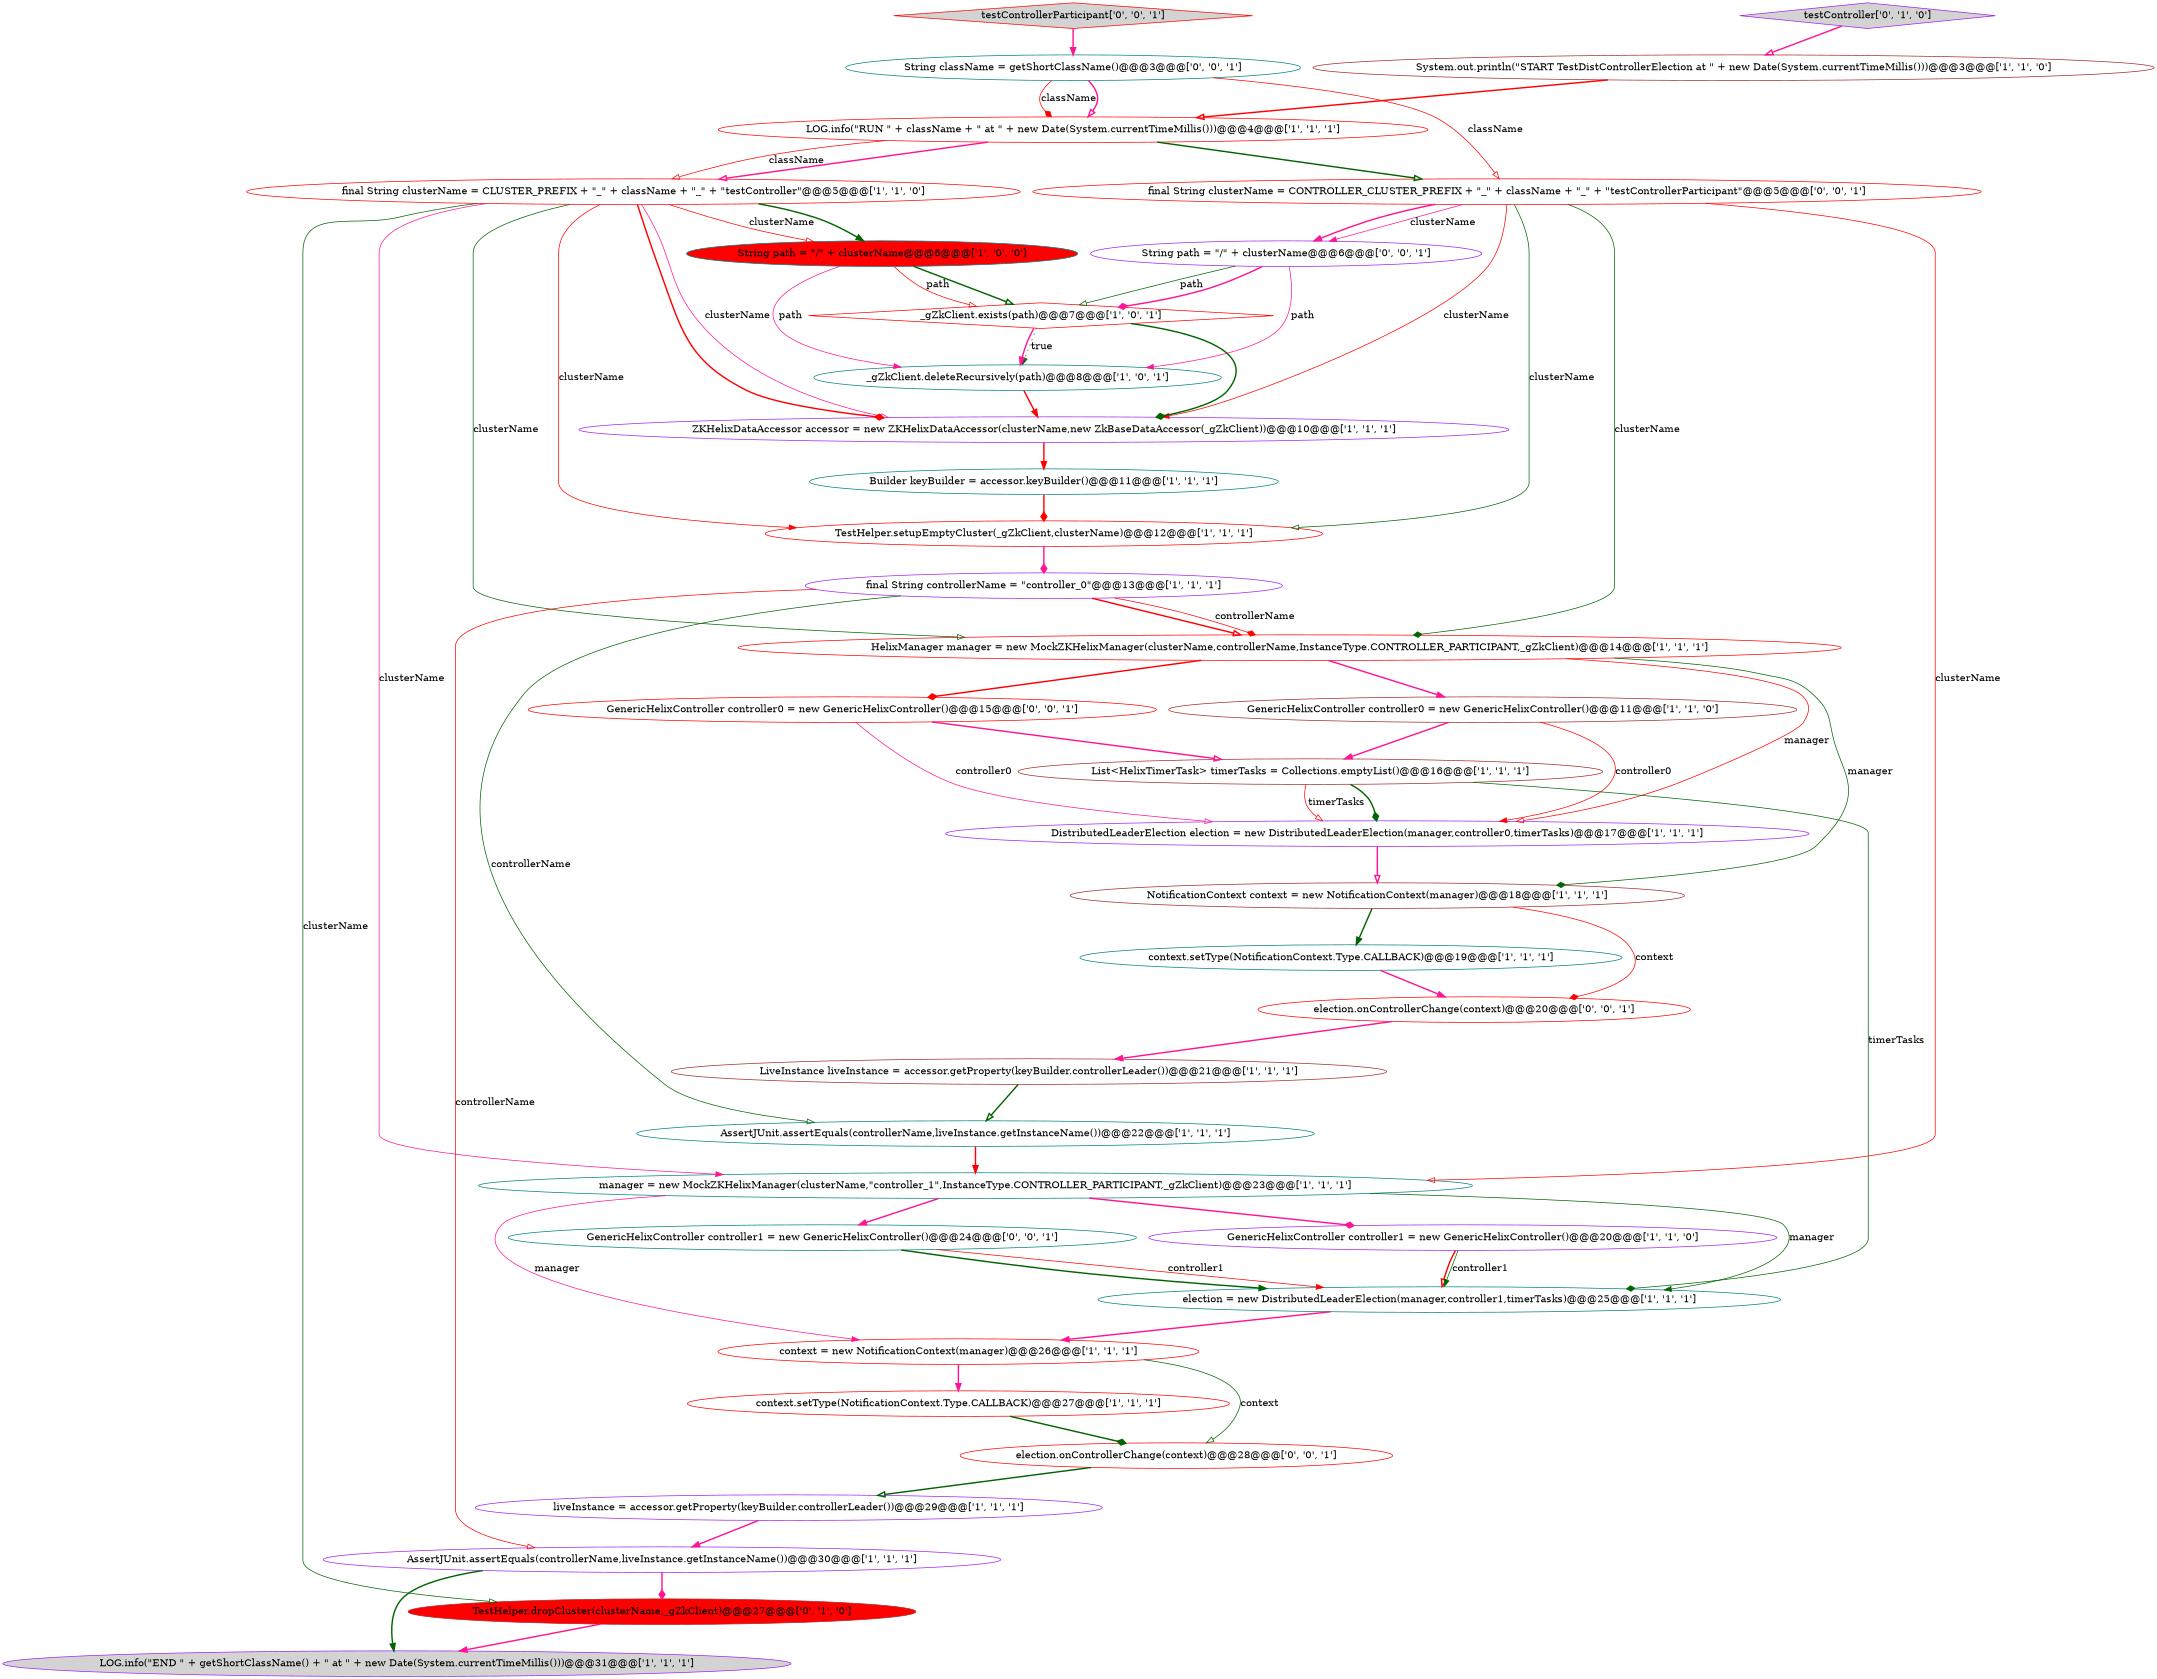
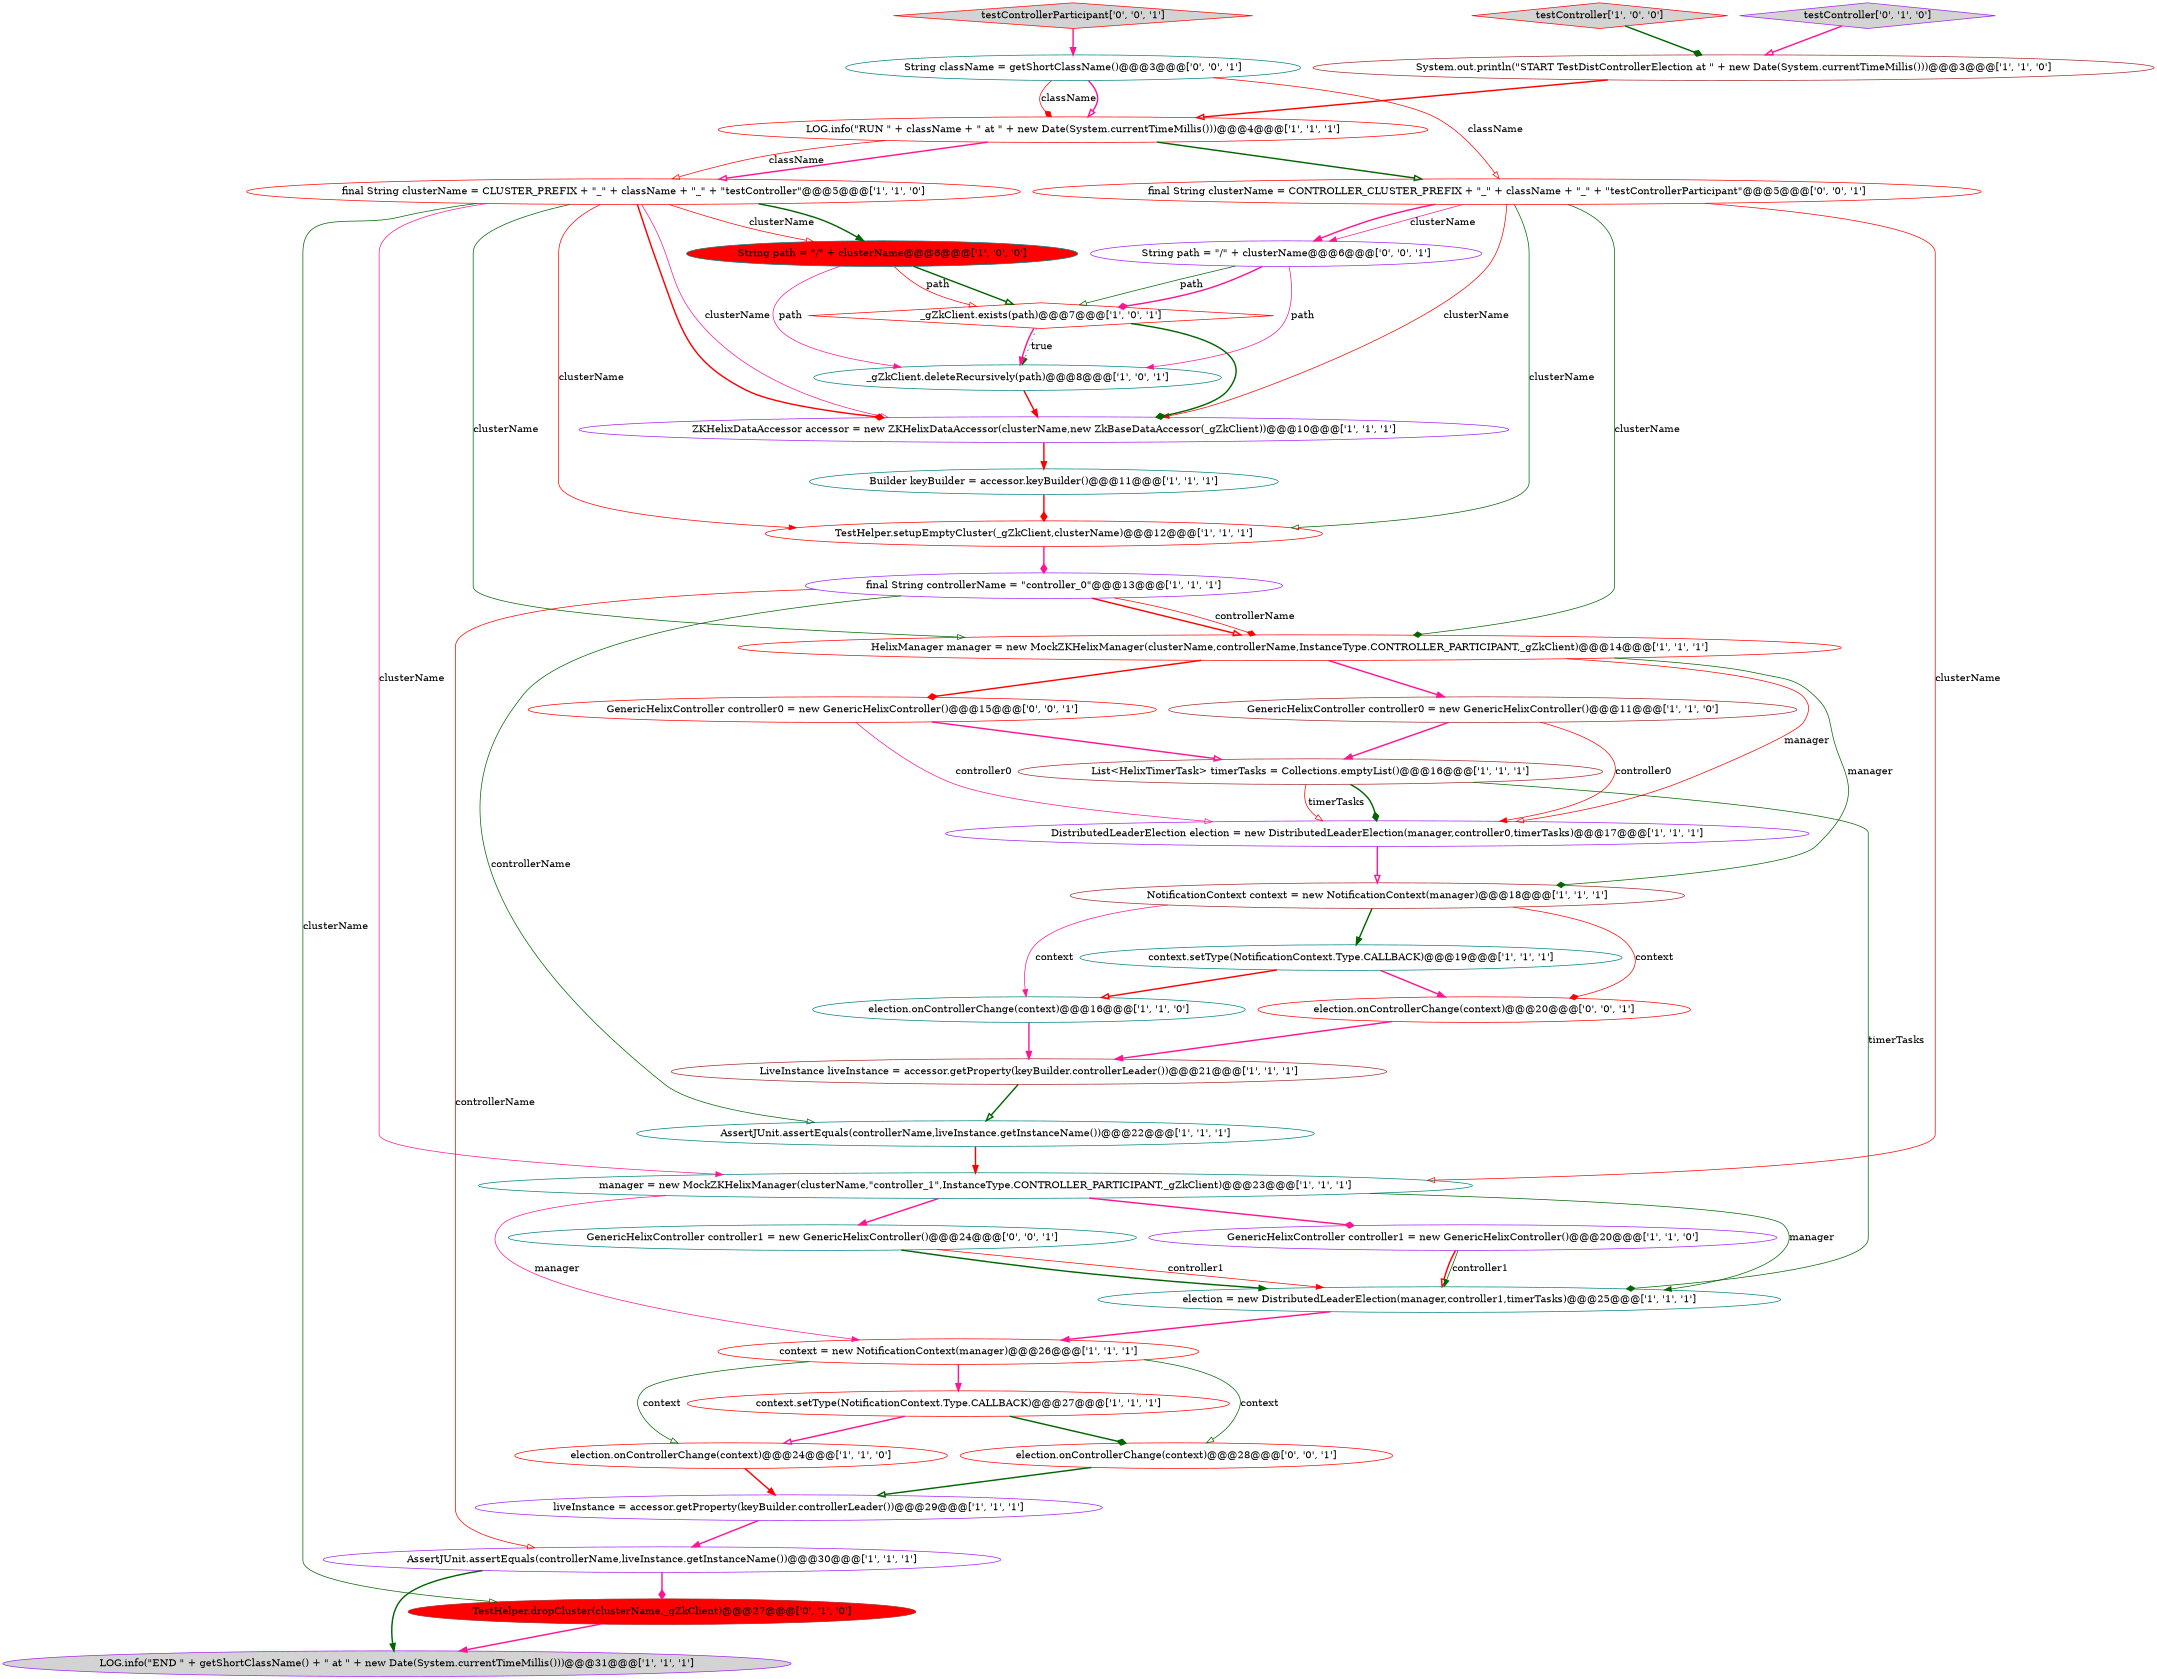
node "testController['1', '0', '0']": added
node "election.onControllerChange(context)@@@16@@@['1', '1', '0']": added
node "election.onControllerChange(context)@@@24@@@['1', '1', '0']": added
